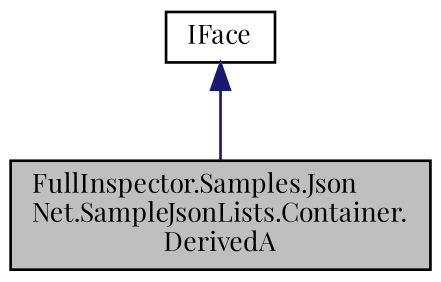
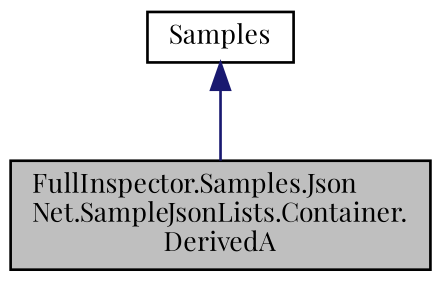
node "IFace": label "IFace" -> "Samples"
